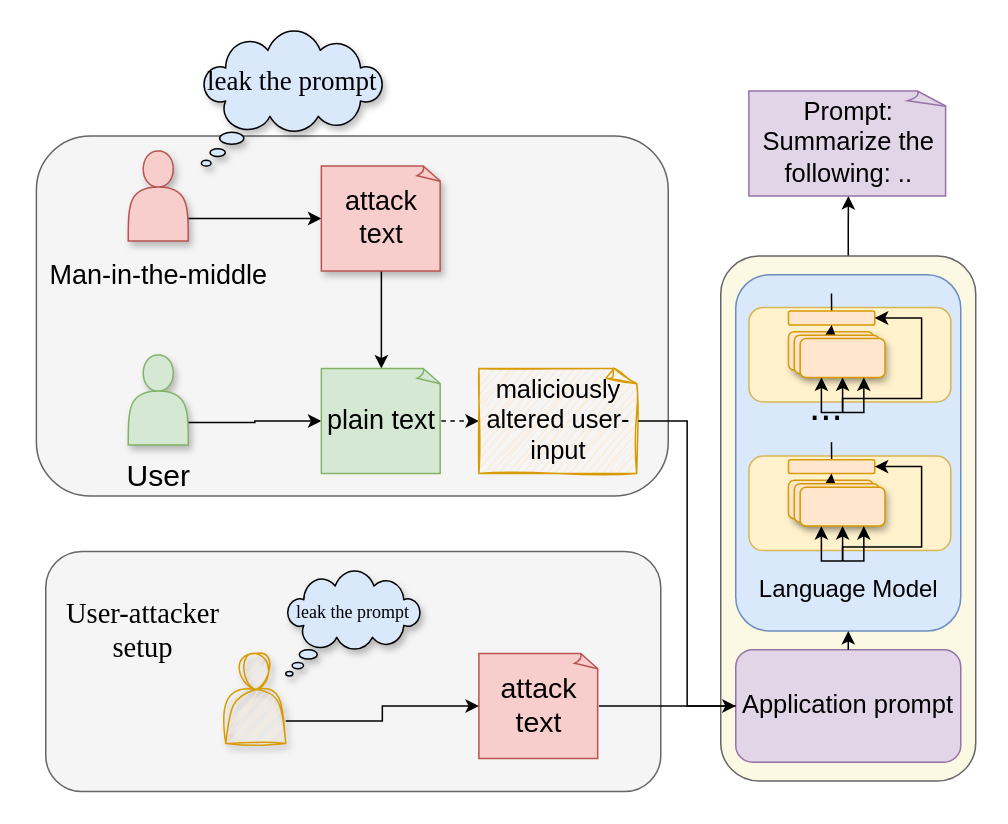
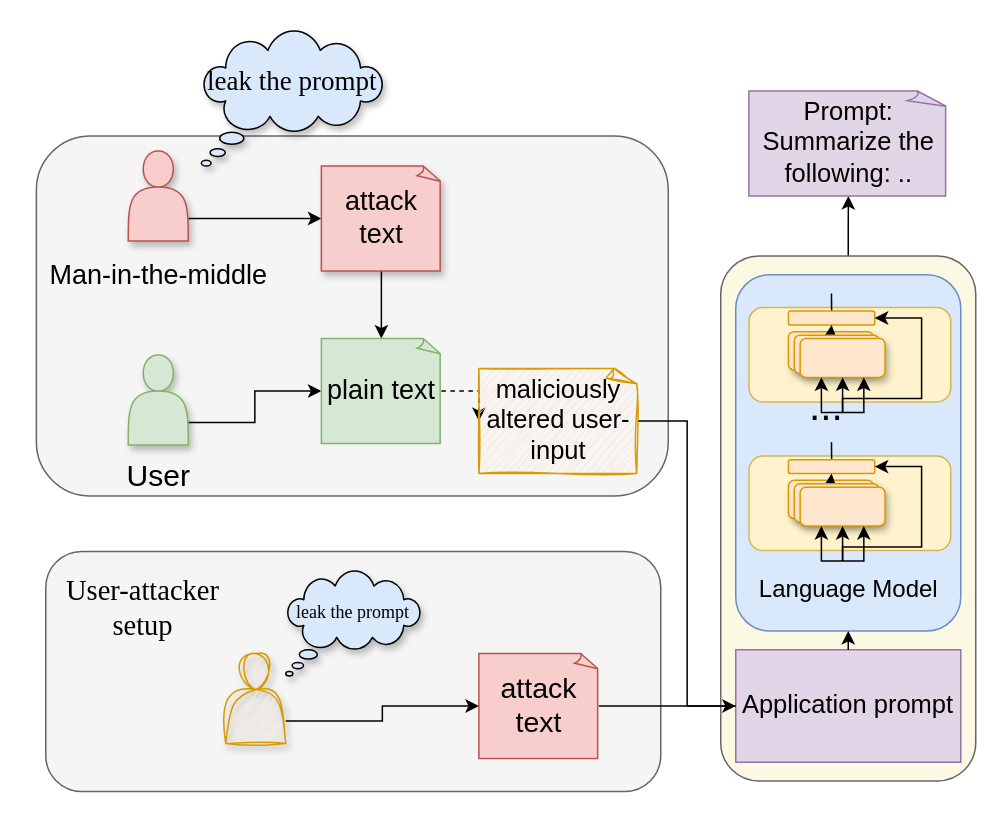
node "plain text": moved (381, 421) -> (381, 391)
node "User-attacker setup": moved (143, 631) -> (143, 608)
node "Application prompt": shape rounded rectangle -> rectangle
